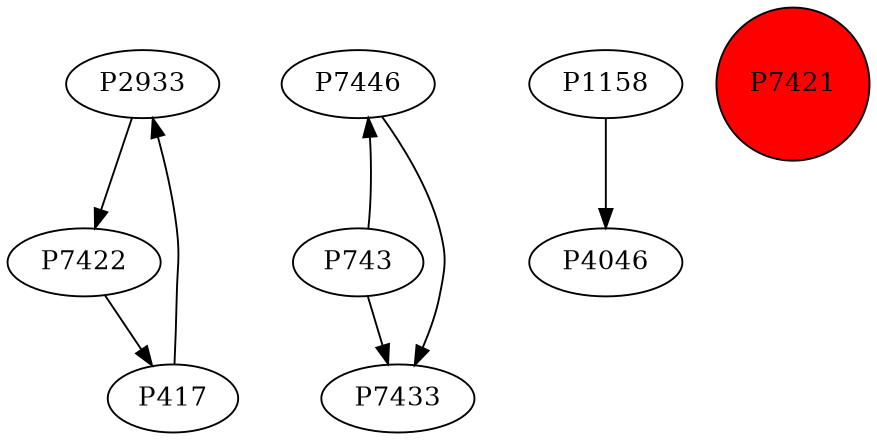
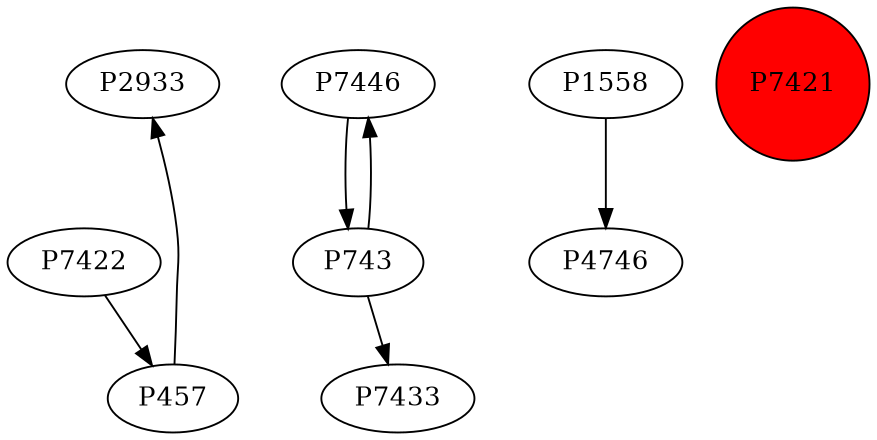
node "P1158": label "P1158" -> "P1558"
edge "P2933" -> "P7422": removed
edge "P7446" -> "P7433": now "P7446" -> "P743"
node "P4046": label "P4046" -> "P4746"
node "P417": label "P417" -> "P457"
